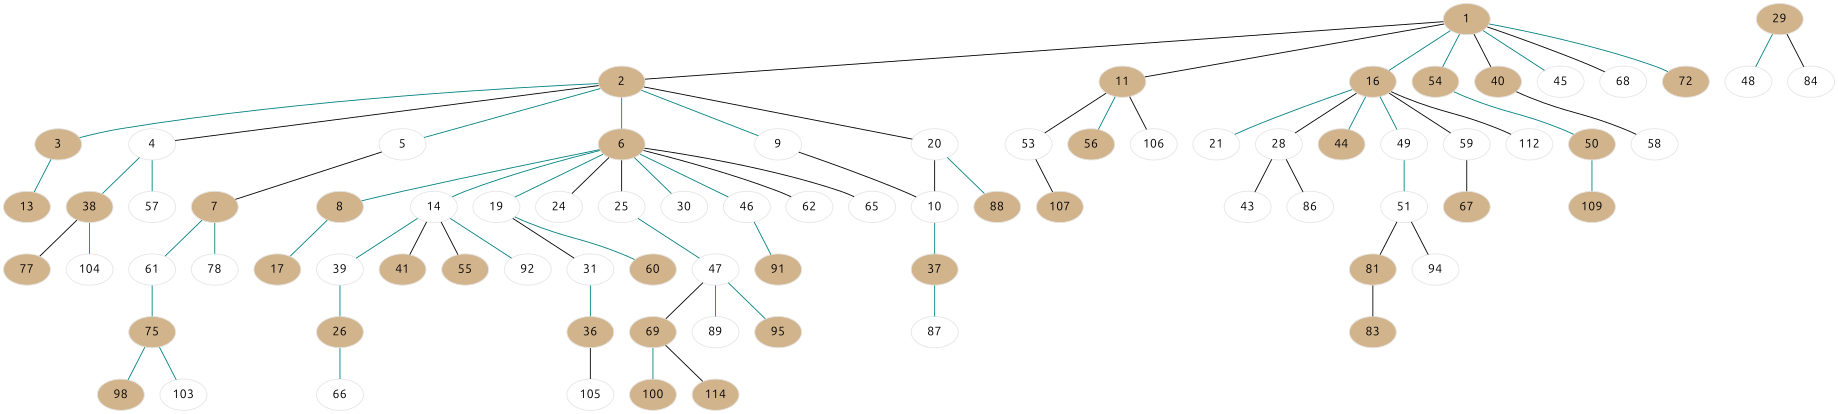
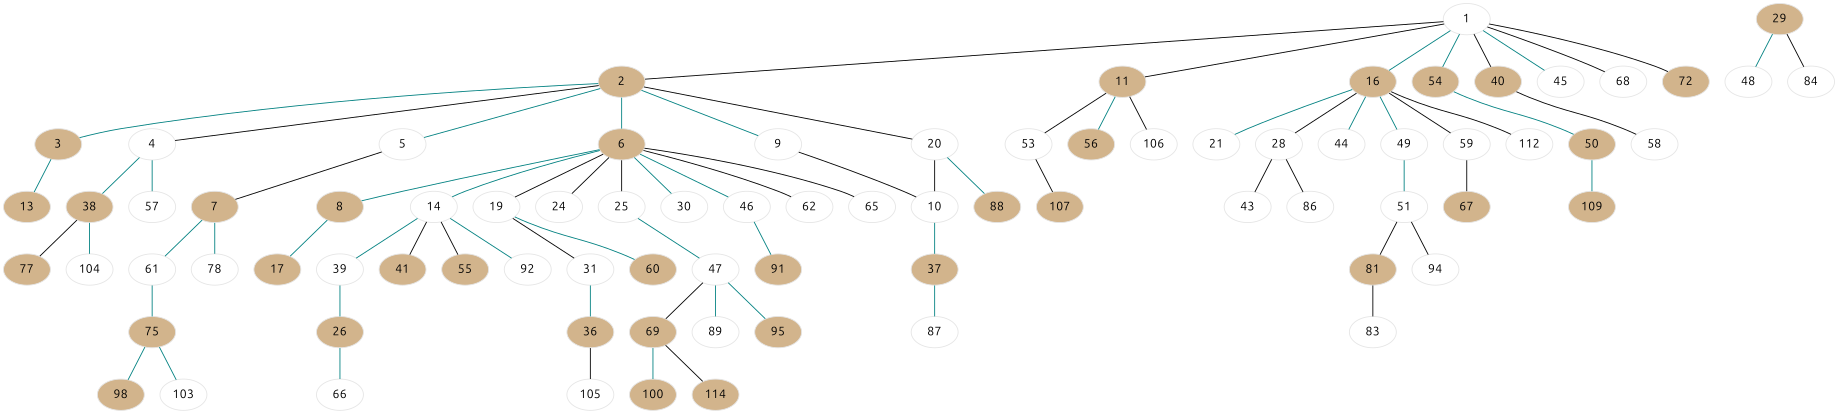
node "1": fillcolor tan -> white
edge "1" -- "72": color teal -> black
node "44": fillcolor tan -> white
edge "6" -- "19": color teal -> black
node "83": fillcolor tan -> white
